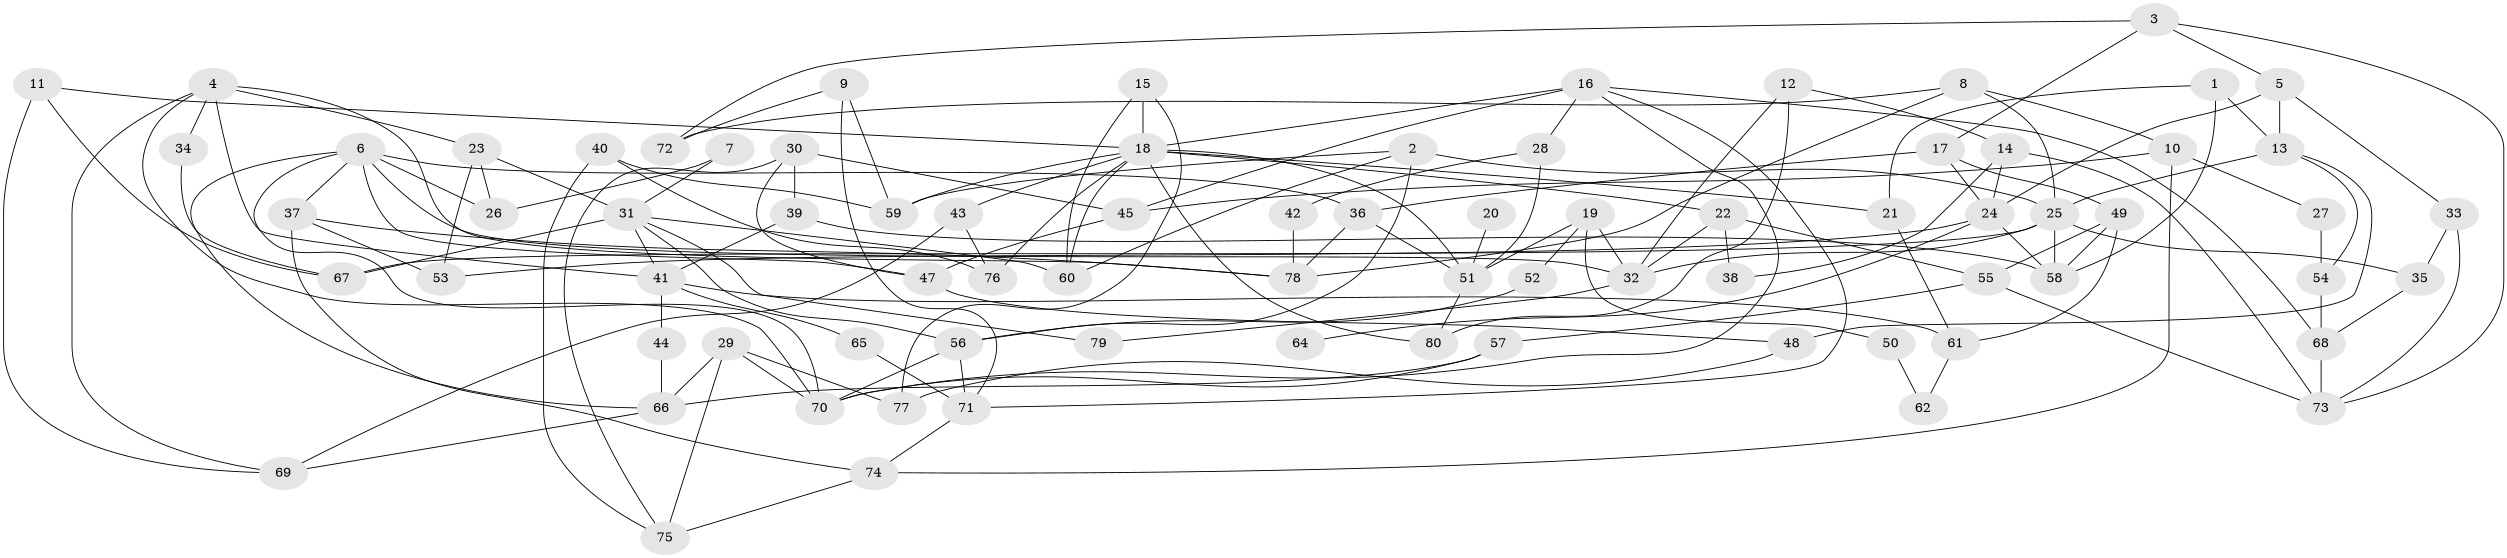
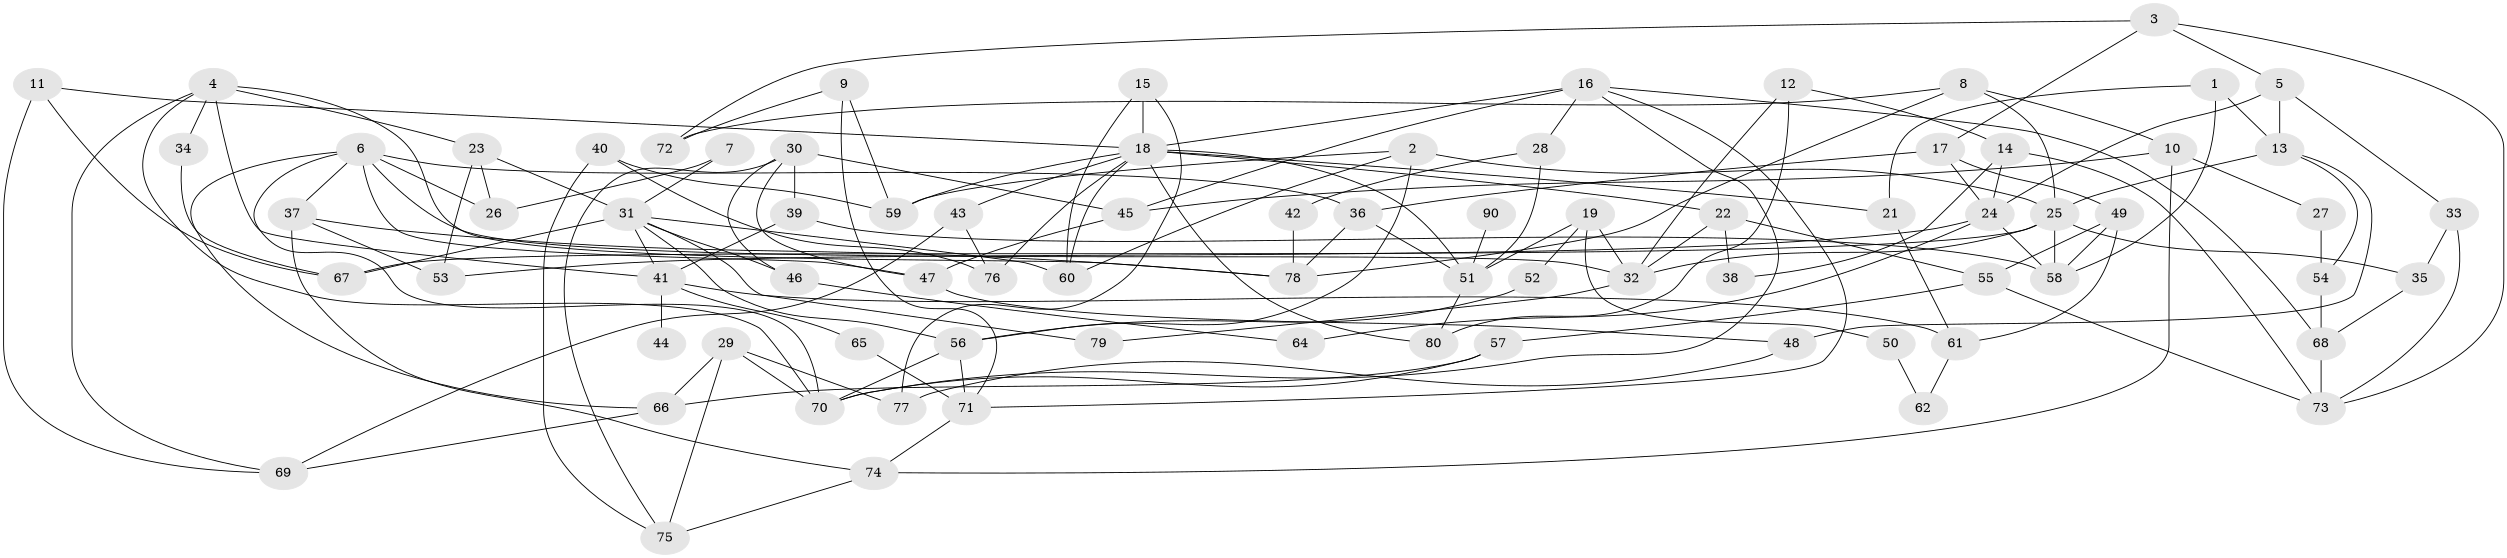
node "20": label "20" -> "90"
node "46": added
edge "44" -- "66": removed
